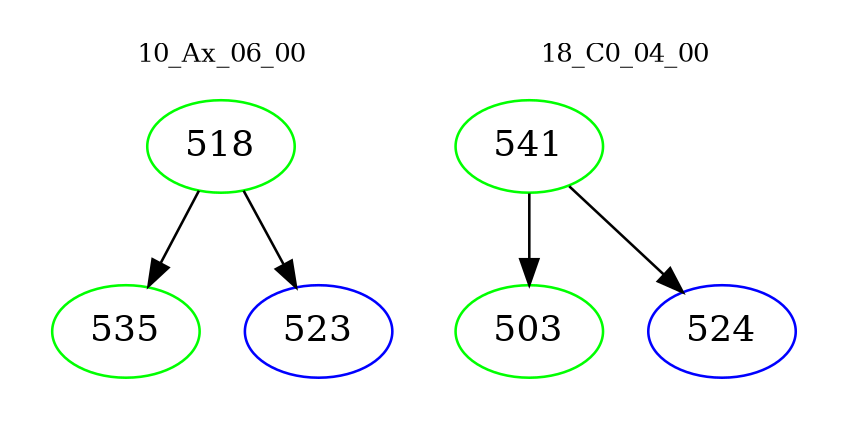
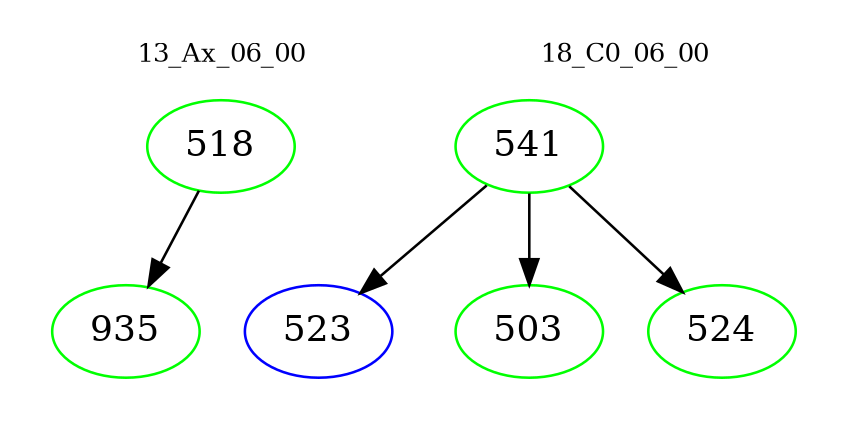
cluster "10_Ax_06_00": label "10_Ax_06_00" -> "13_Ax_06_00"
cluster "18_C0_04_00": label "18_C0_04_00" -> "18_C0_06_00"
edge "518" -> "523": now "541" -> "523"
node "535": label "535" -> "935"
node "524": color blue -> green
